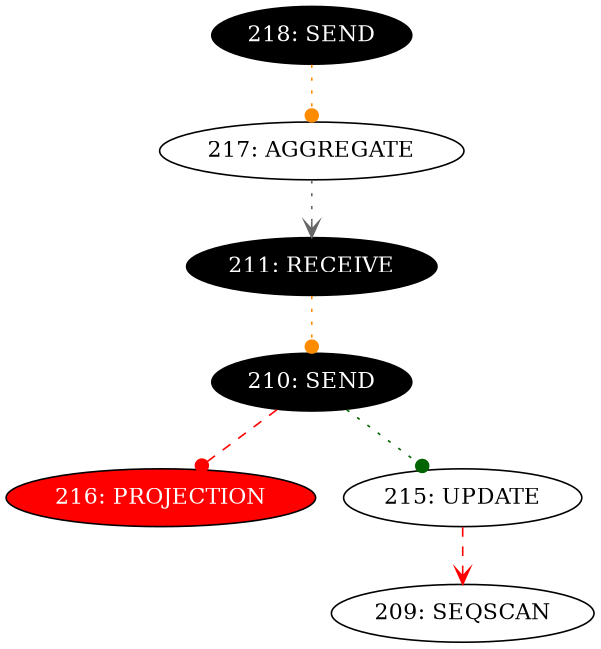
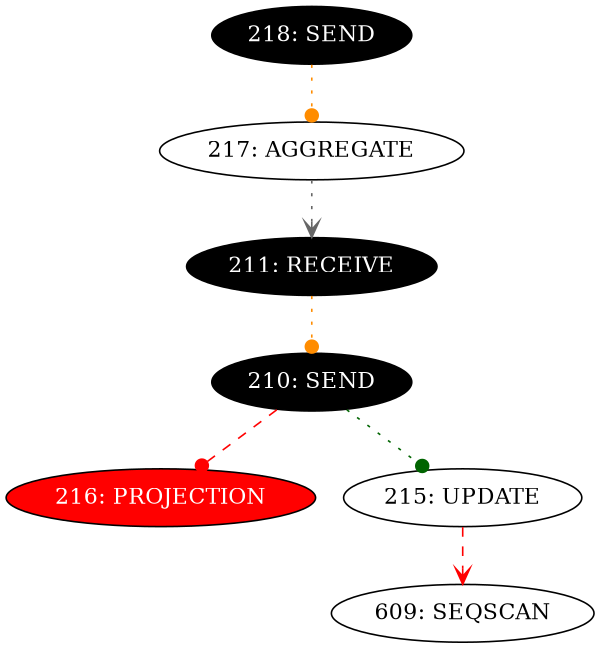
node "209: SEQSCAN": label "209: SEQSCAN" -> "609: SEQSCAN"
